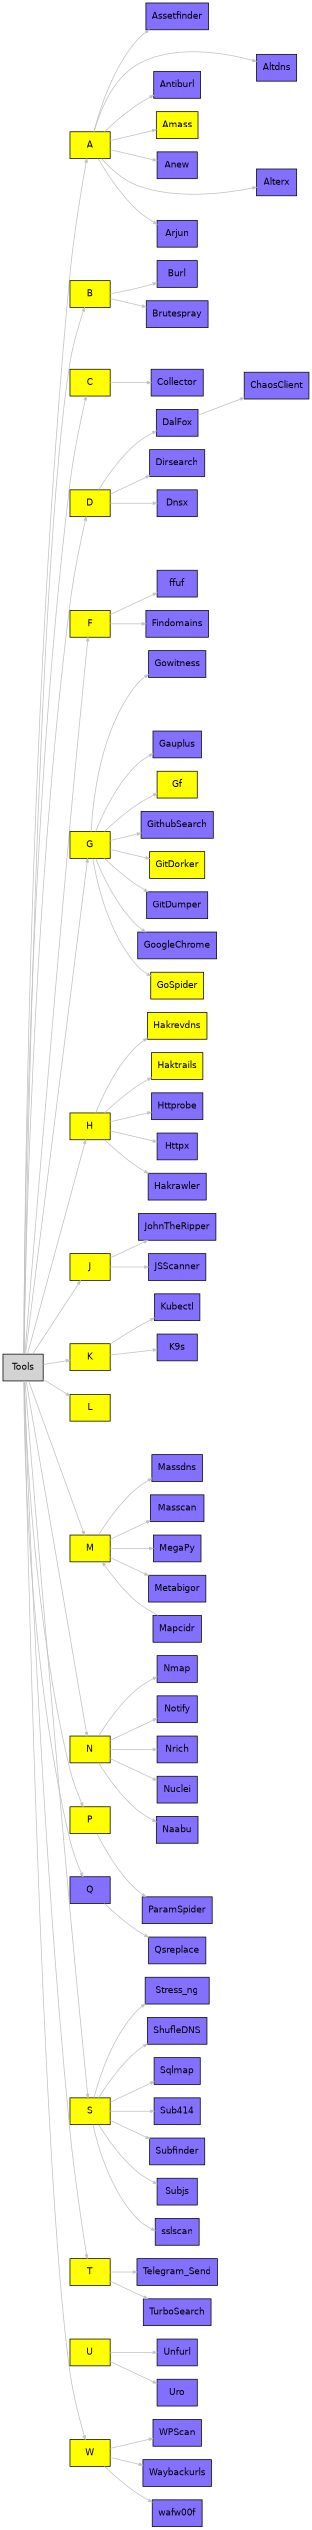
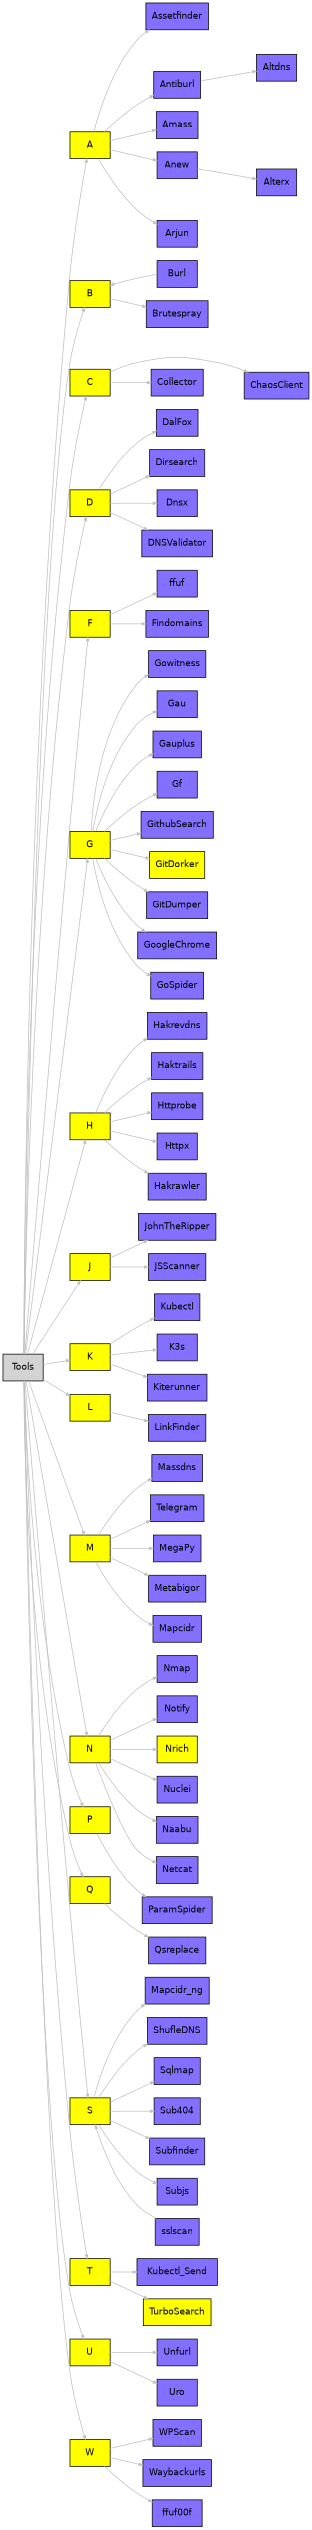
edge "A" -> "Altdns": now "Antiburl" -> "Altdns"
node "Amass": fillcolor yellow -> lightslateblue
edge "A" -> "Alterx": now "Anew" -> "Alterx"
edge "B" -> "Burl": reversed
edge "DalFox" -> "ChaosClient": now "C" -> "ChaosClient"
node "DNSValidator": added
node "Gau": added
node "Gf": fillcolor yellow -> lightslateblue
node "GoSpider": fillcolor yellow -> lightslateblue
node "Hakrevdns": fillcolor yellow -> lightslateblue
node "Haktrails": fillcolor yellow -> lightslateblue
node "K9s": label "K9s" -> "K3s"
node "Kiterunner": added
node "LinkFinder": added
node "Masscan": label "Masscan" -> "Telegram"
edge "Mapcidr" -> "M": reversed
node "Nrich": fillcolor lightslateblue -> yellow
edge "Tools" -> "U": added
node "Netcat": added
node "Q": fillcolor lightslateblue -> yellow
node "Stress_ng": label "Stress_ng" -> "Mapcidr_ng"
node "Sub414": label "Sub414" -> "Sub404"
edge "S" -> "sslscan": reversed
node "Telegram_Send": label "Telegram_Send" -> "Kubectl_Send"
node "TurboSearch": fillcolor lightslateblue -> yellow
node "wafw00f": label "wafw00f" -> "ffuf00f"
